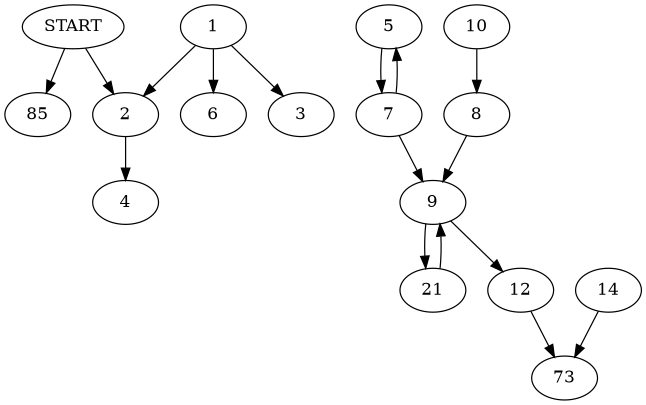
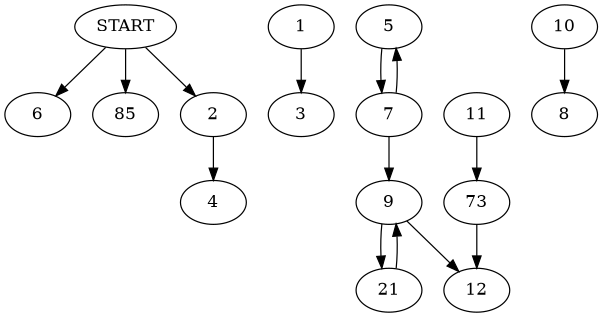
edge "1" -> "6": now "START" -> "6"
edge "1" -> "2": removed
edge "8" -> "9": removed
node "14": label "14" -> "11"
edge "12" -> "73": reversed
